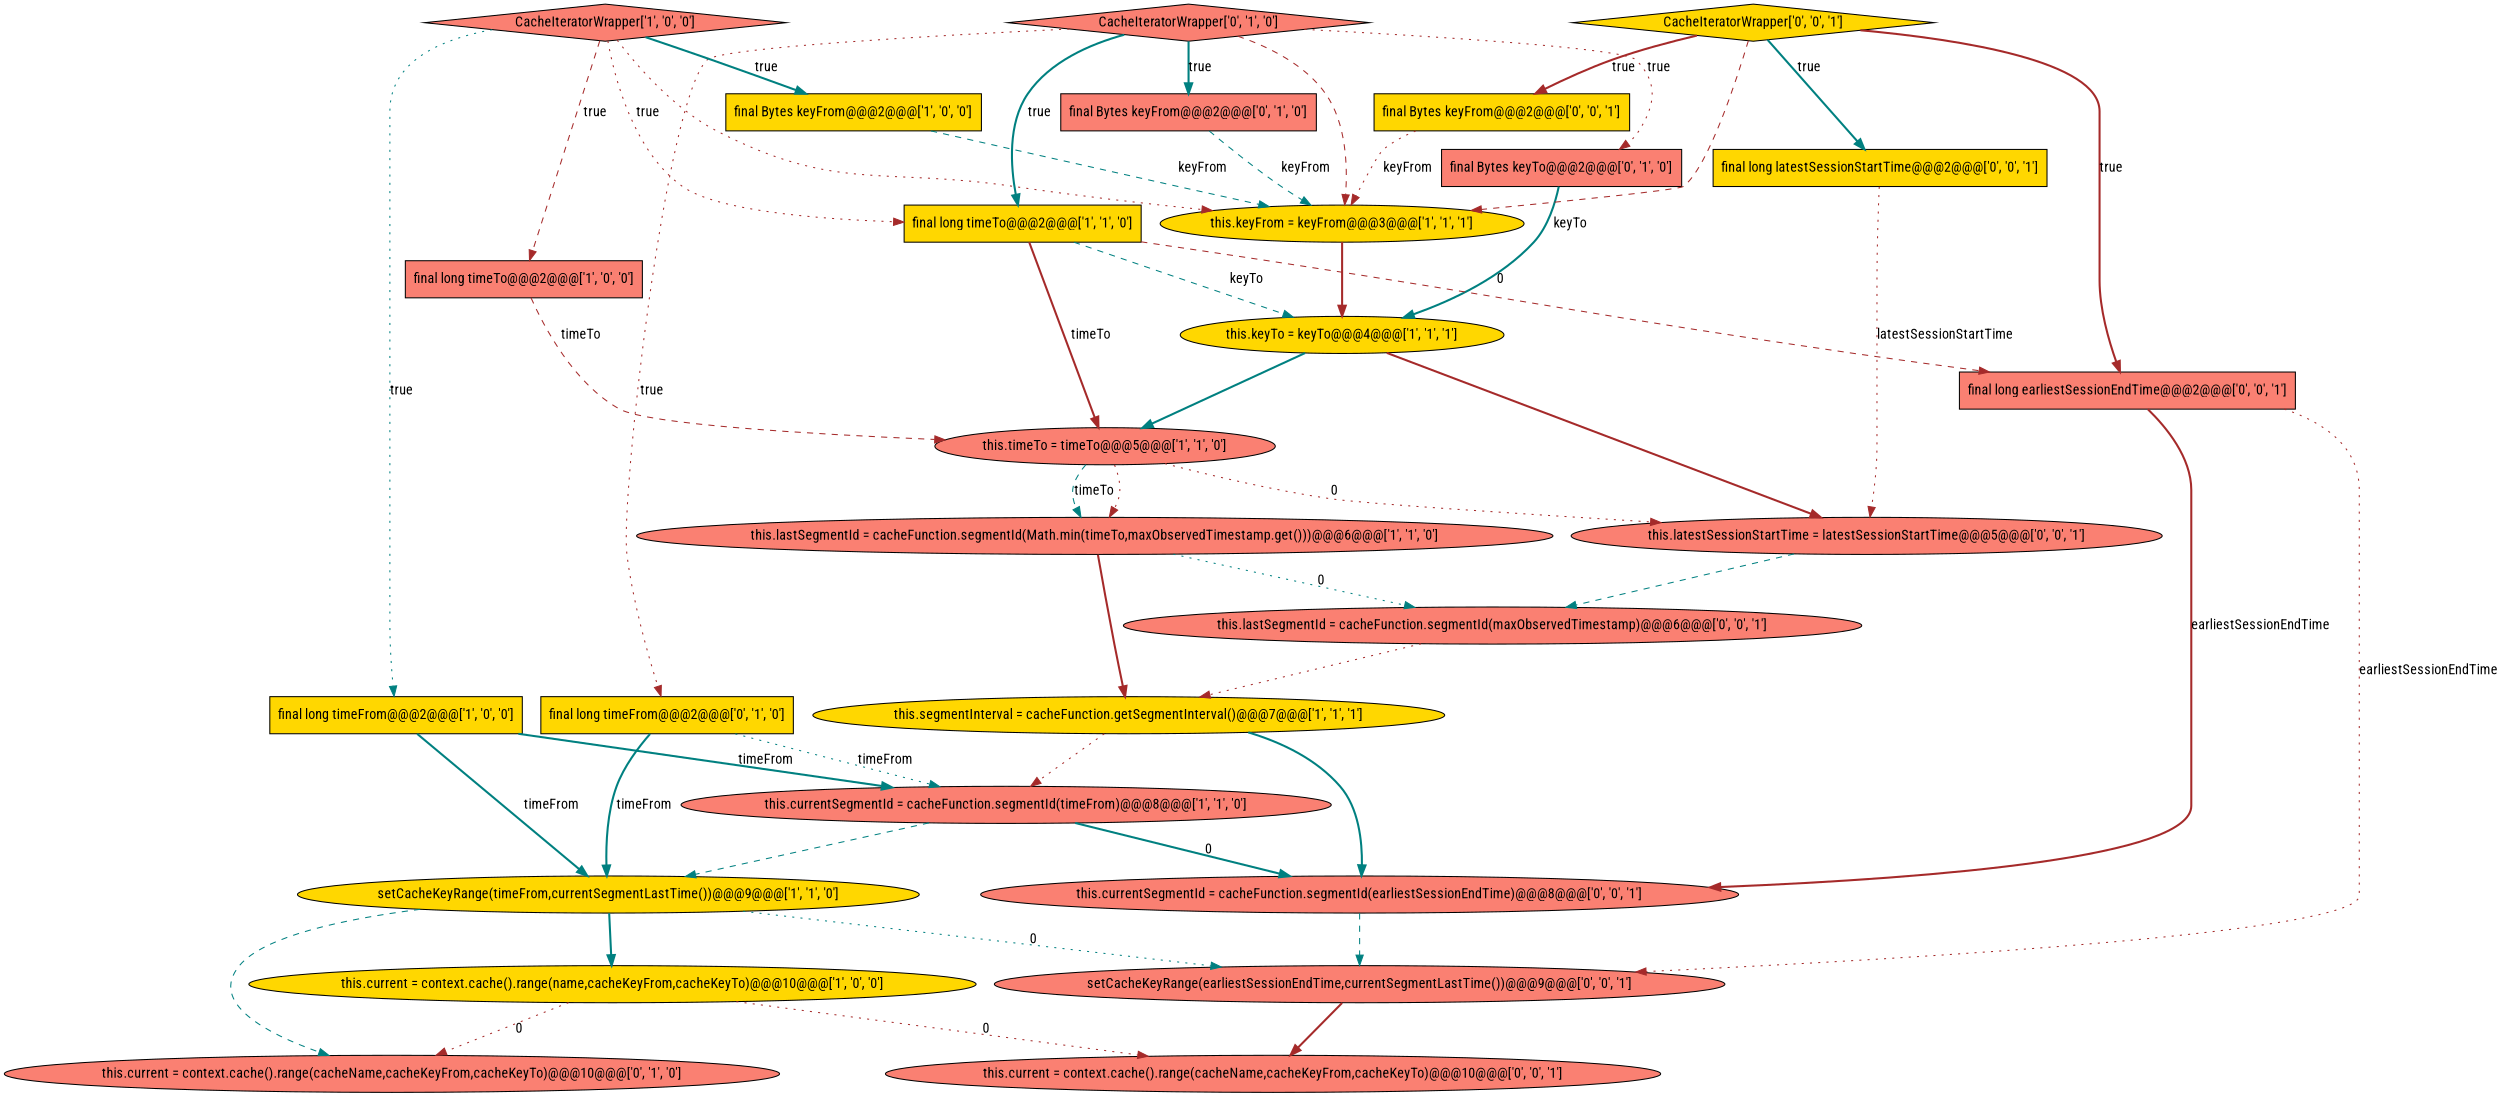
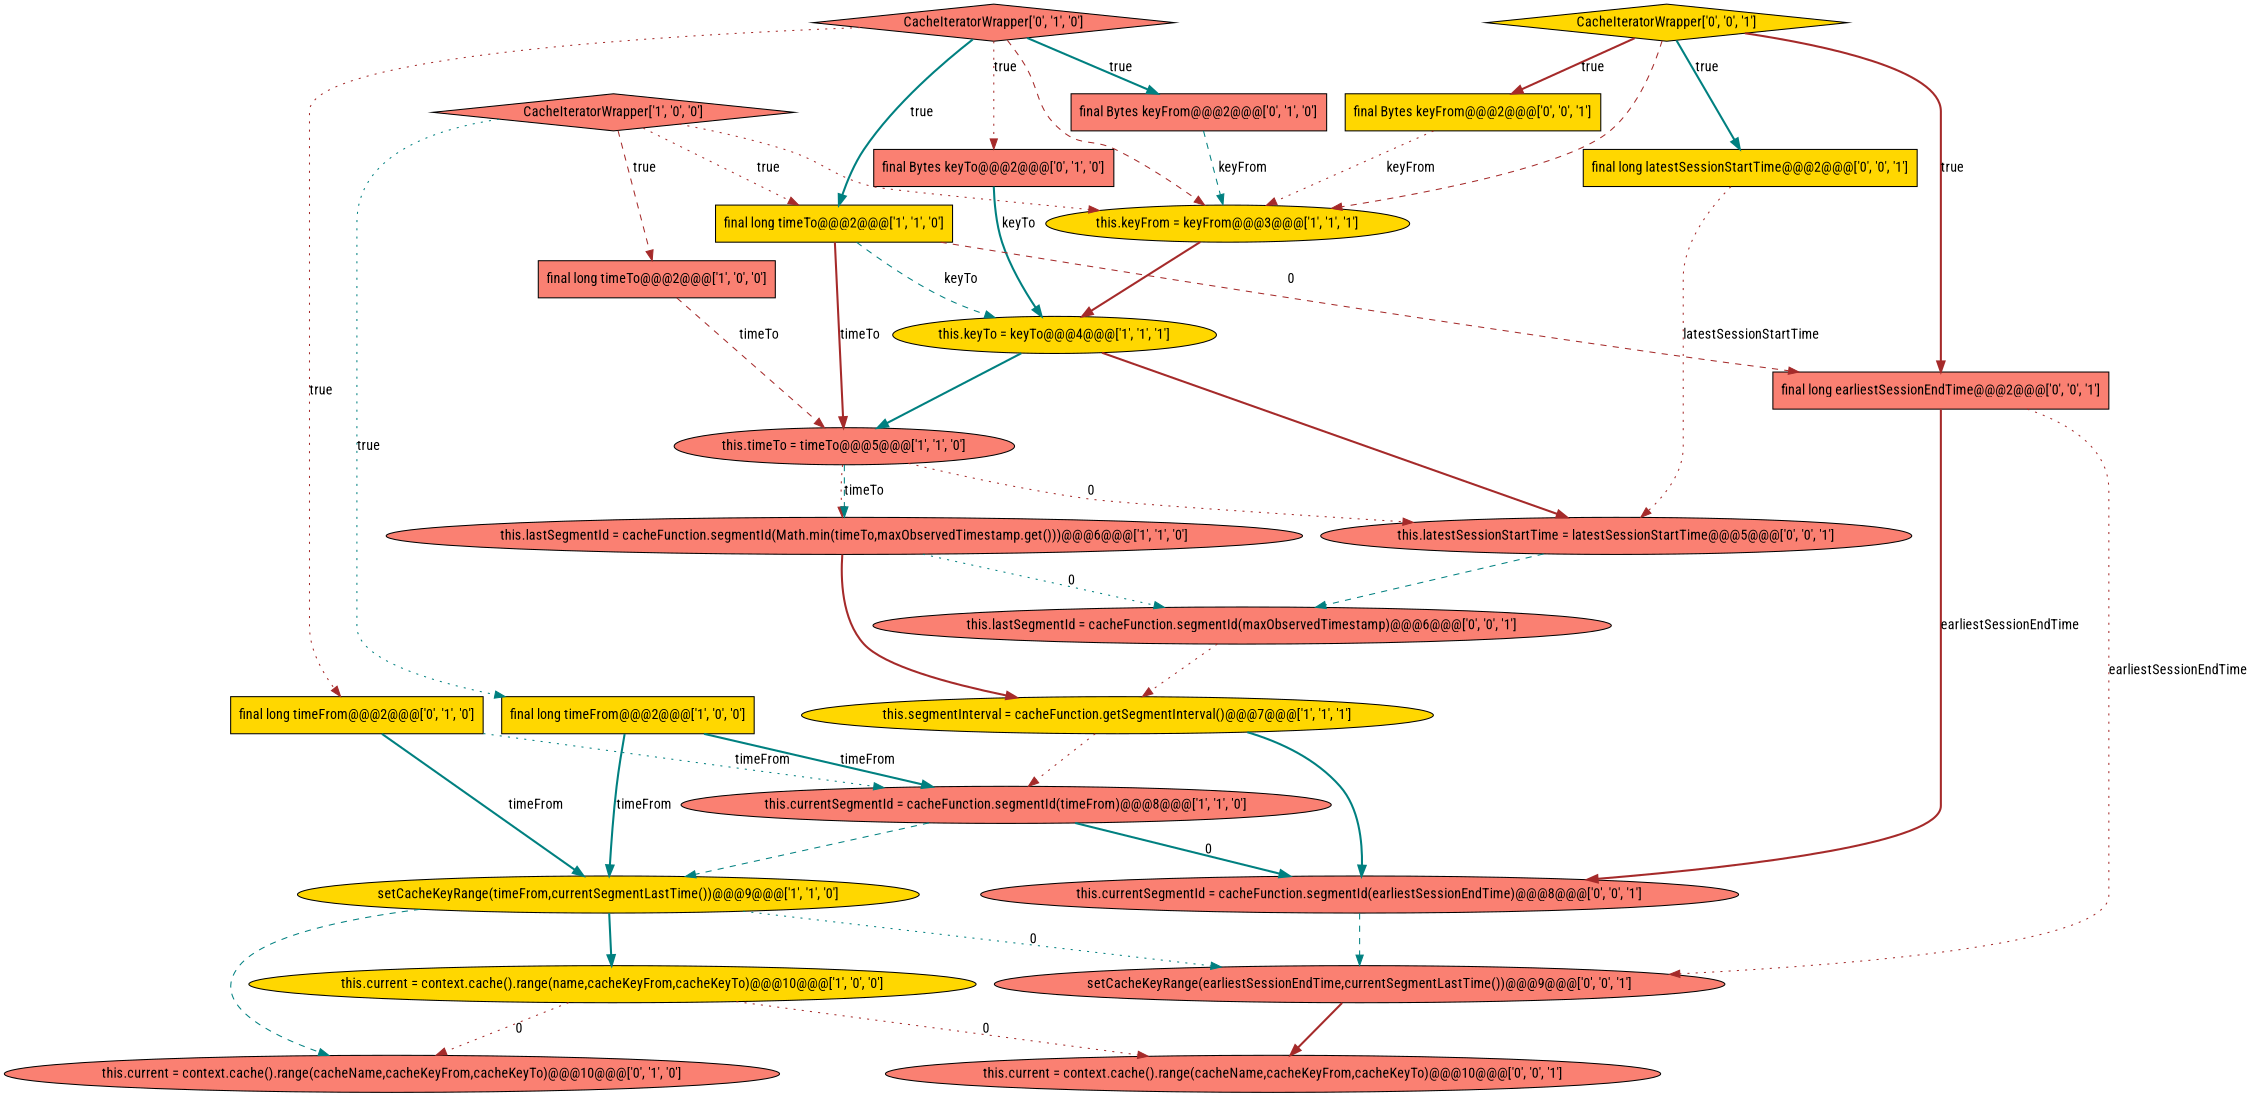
node "final Bytes keyFrom@@@2@@@['1', '0', '0']": removed
